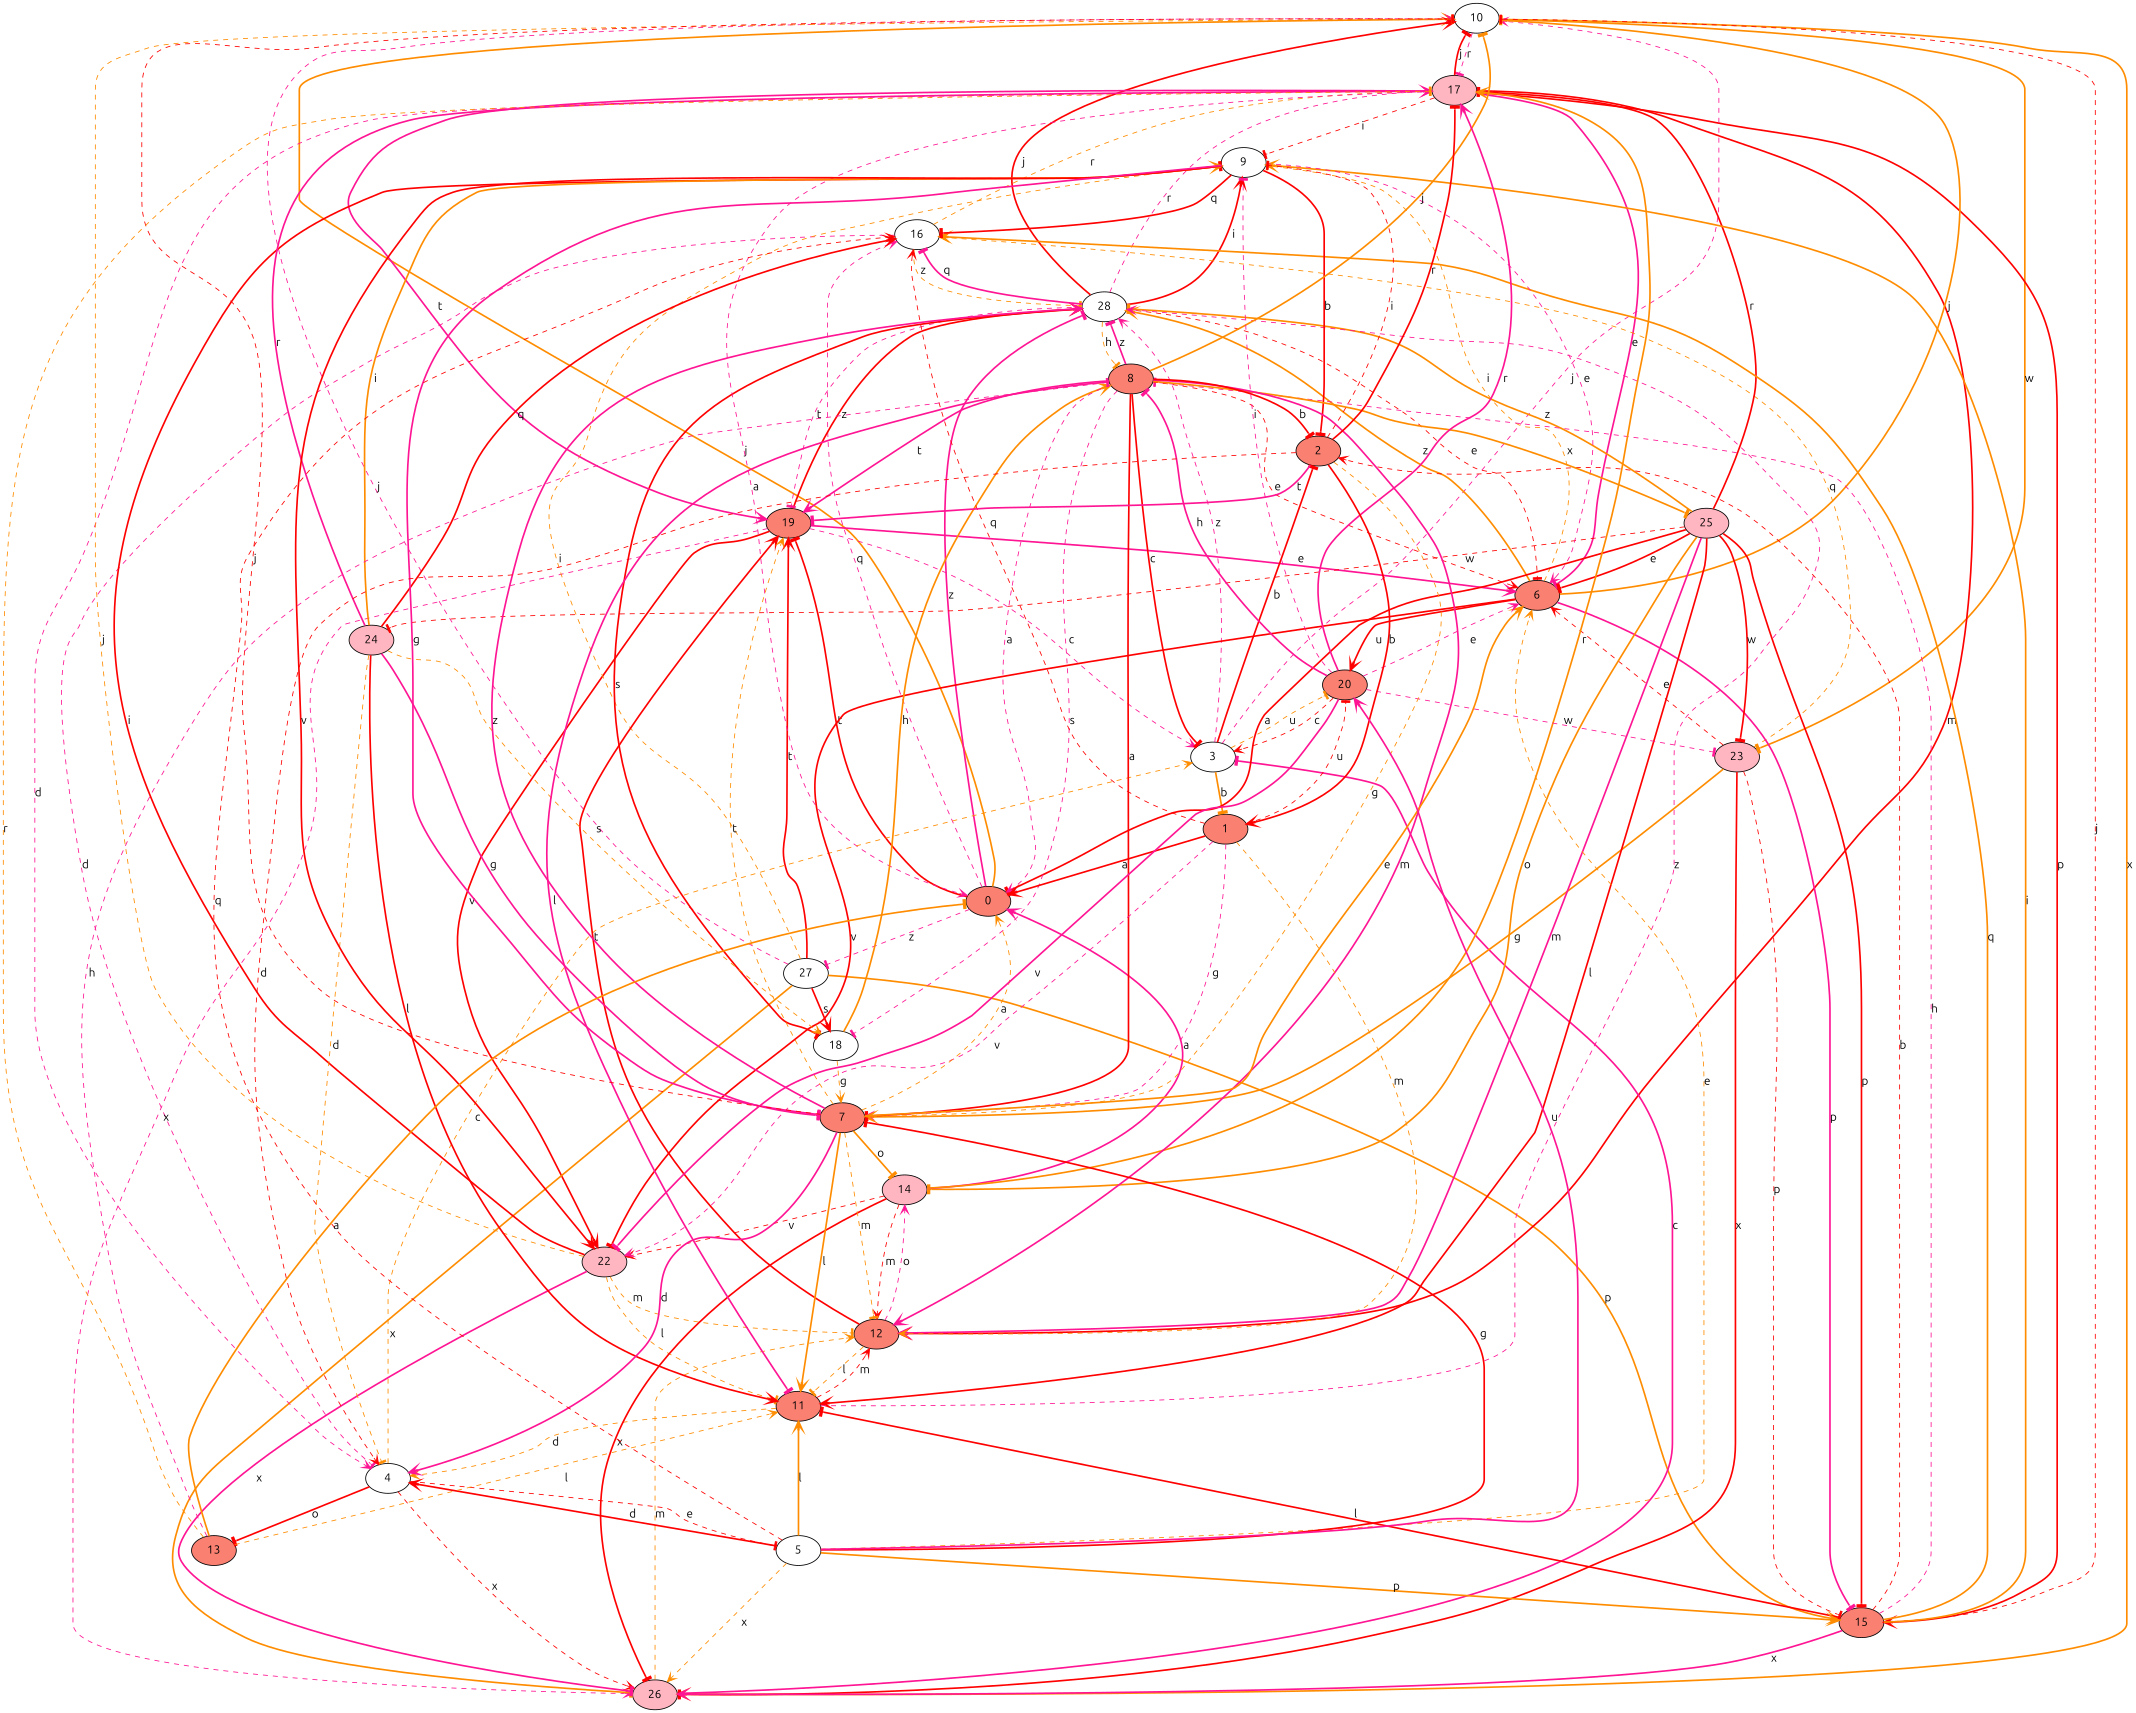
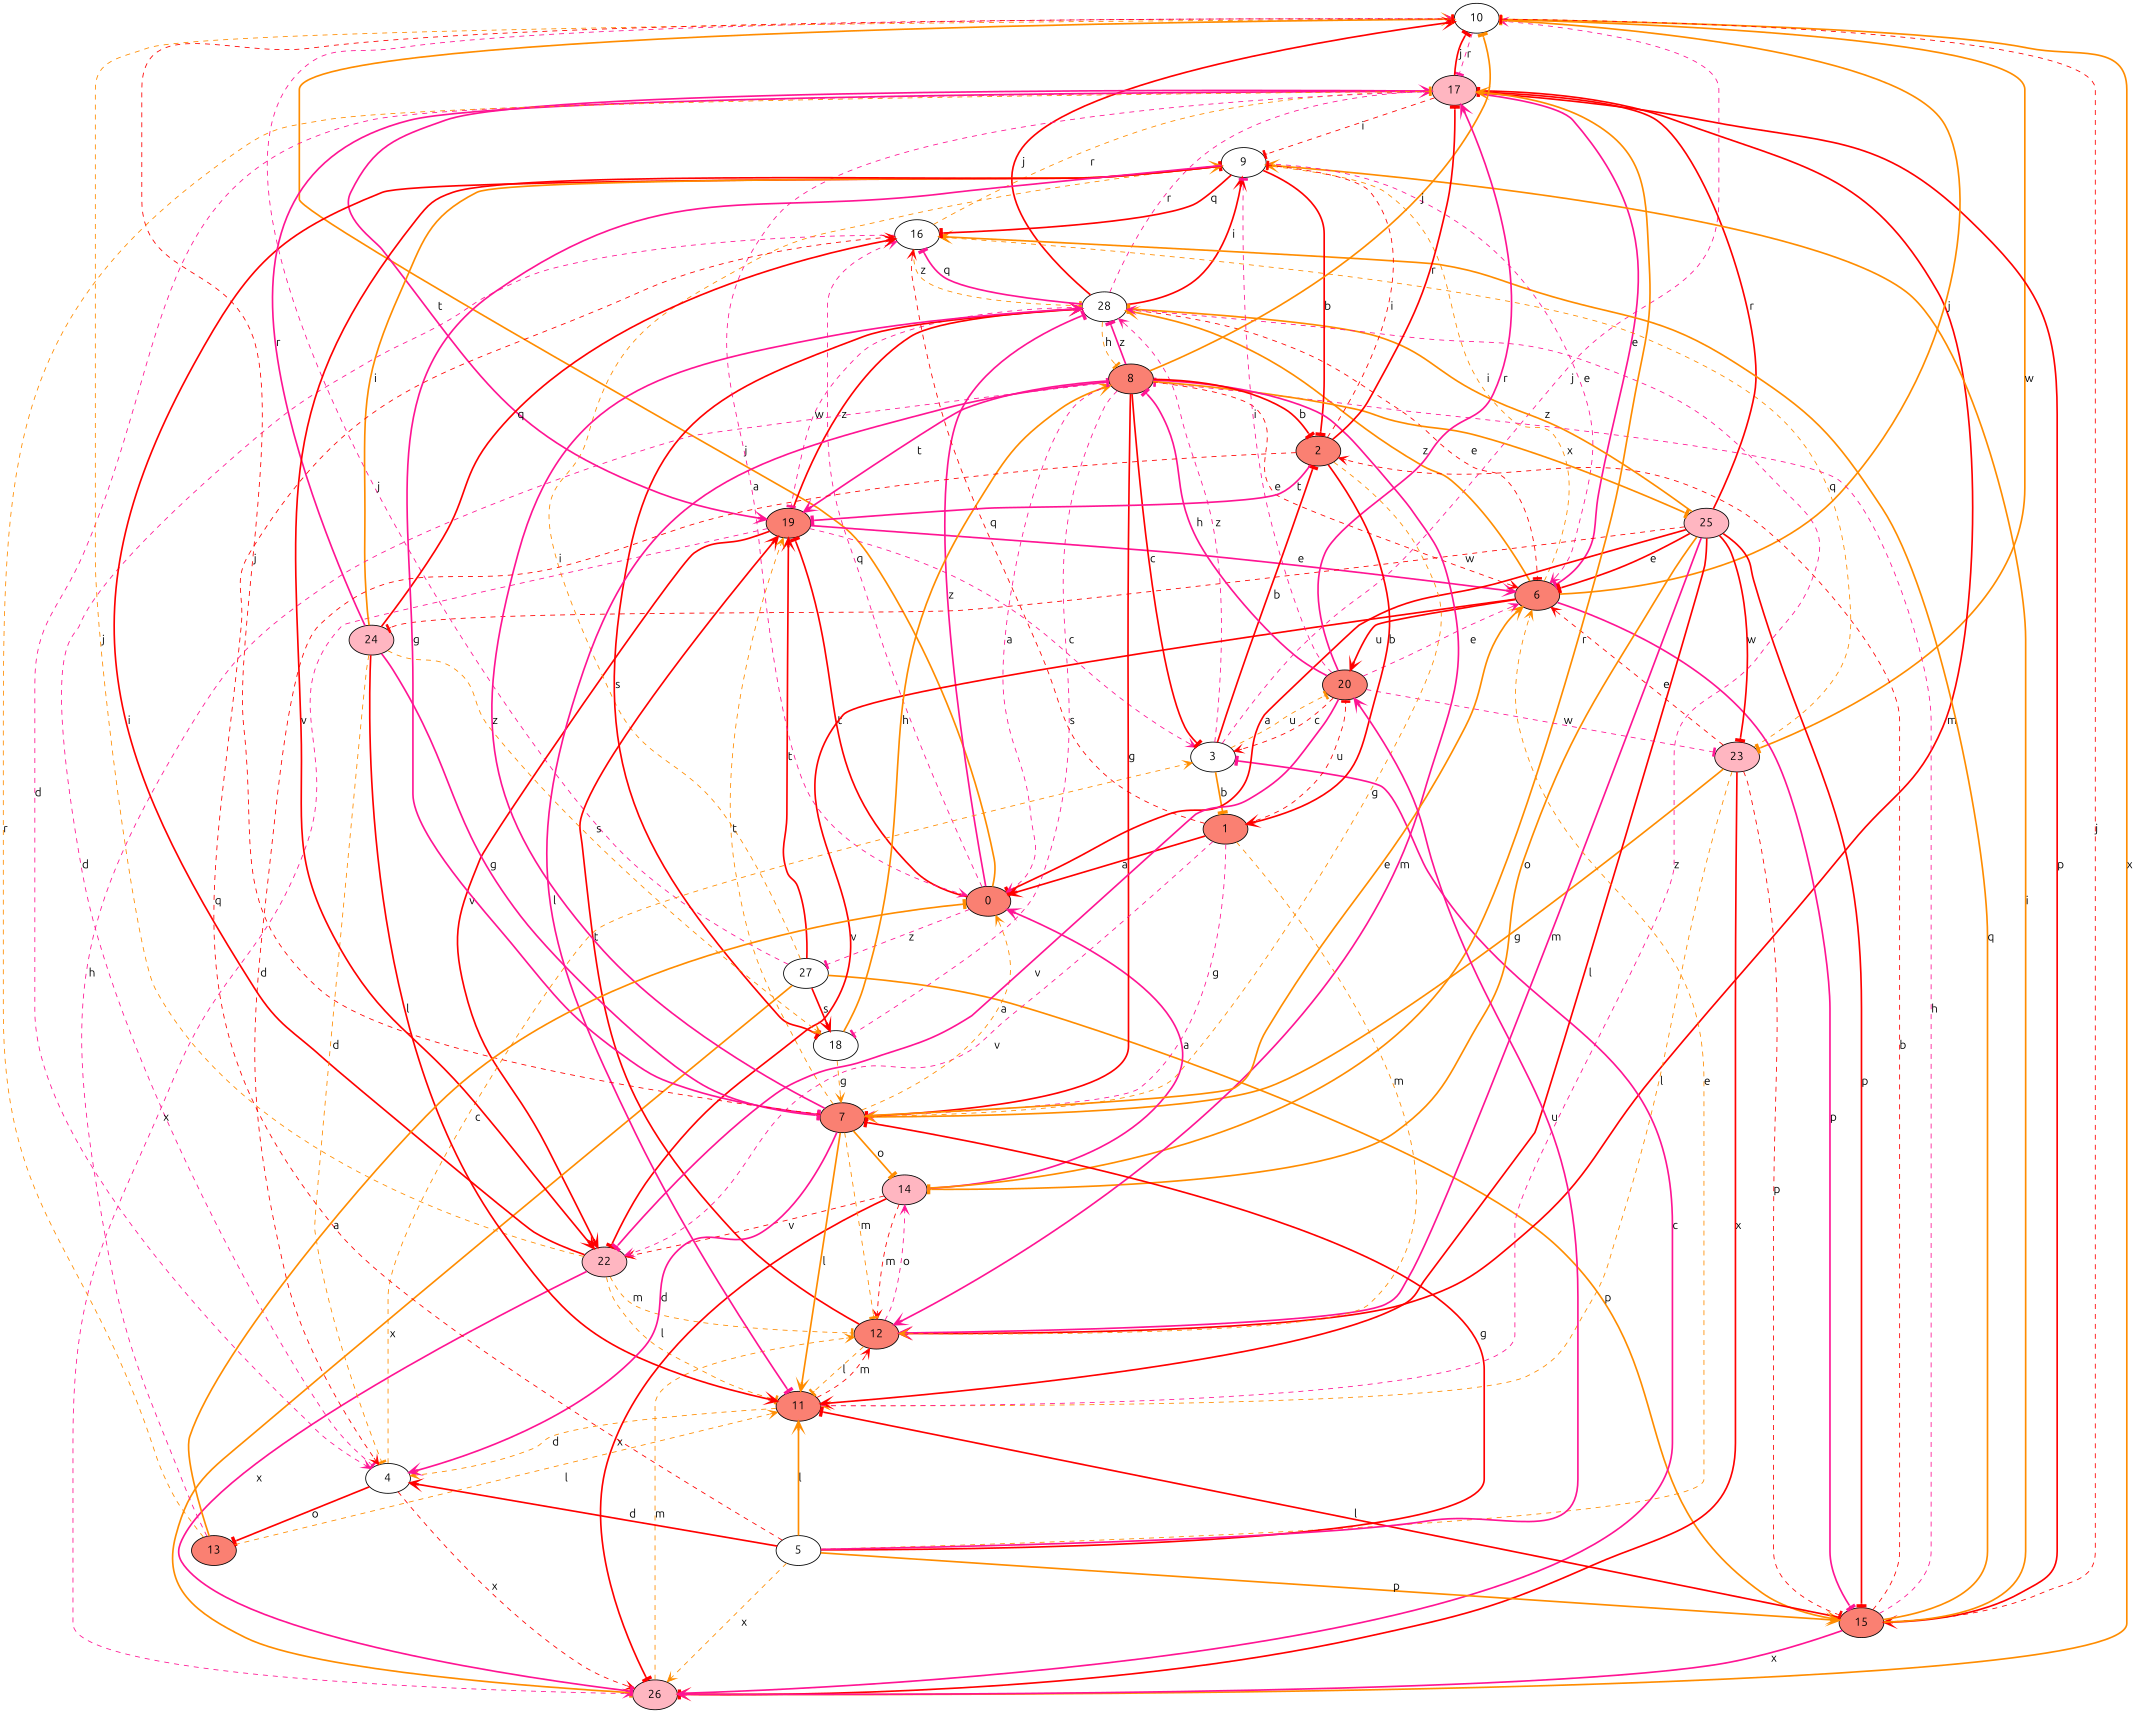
edge "28" -> "19": label "t" -> "w"
edge "8" -> "7": label "a" -> "g"
edge "23" -> "11": added, label "l"
edge "4" -> "5": removed, label "e"
